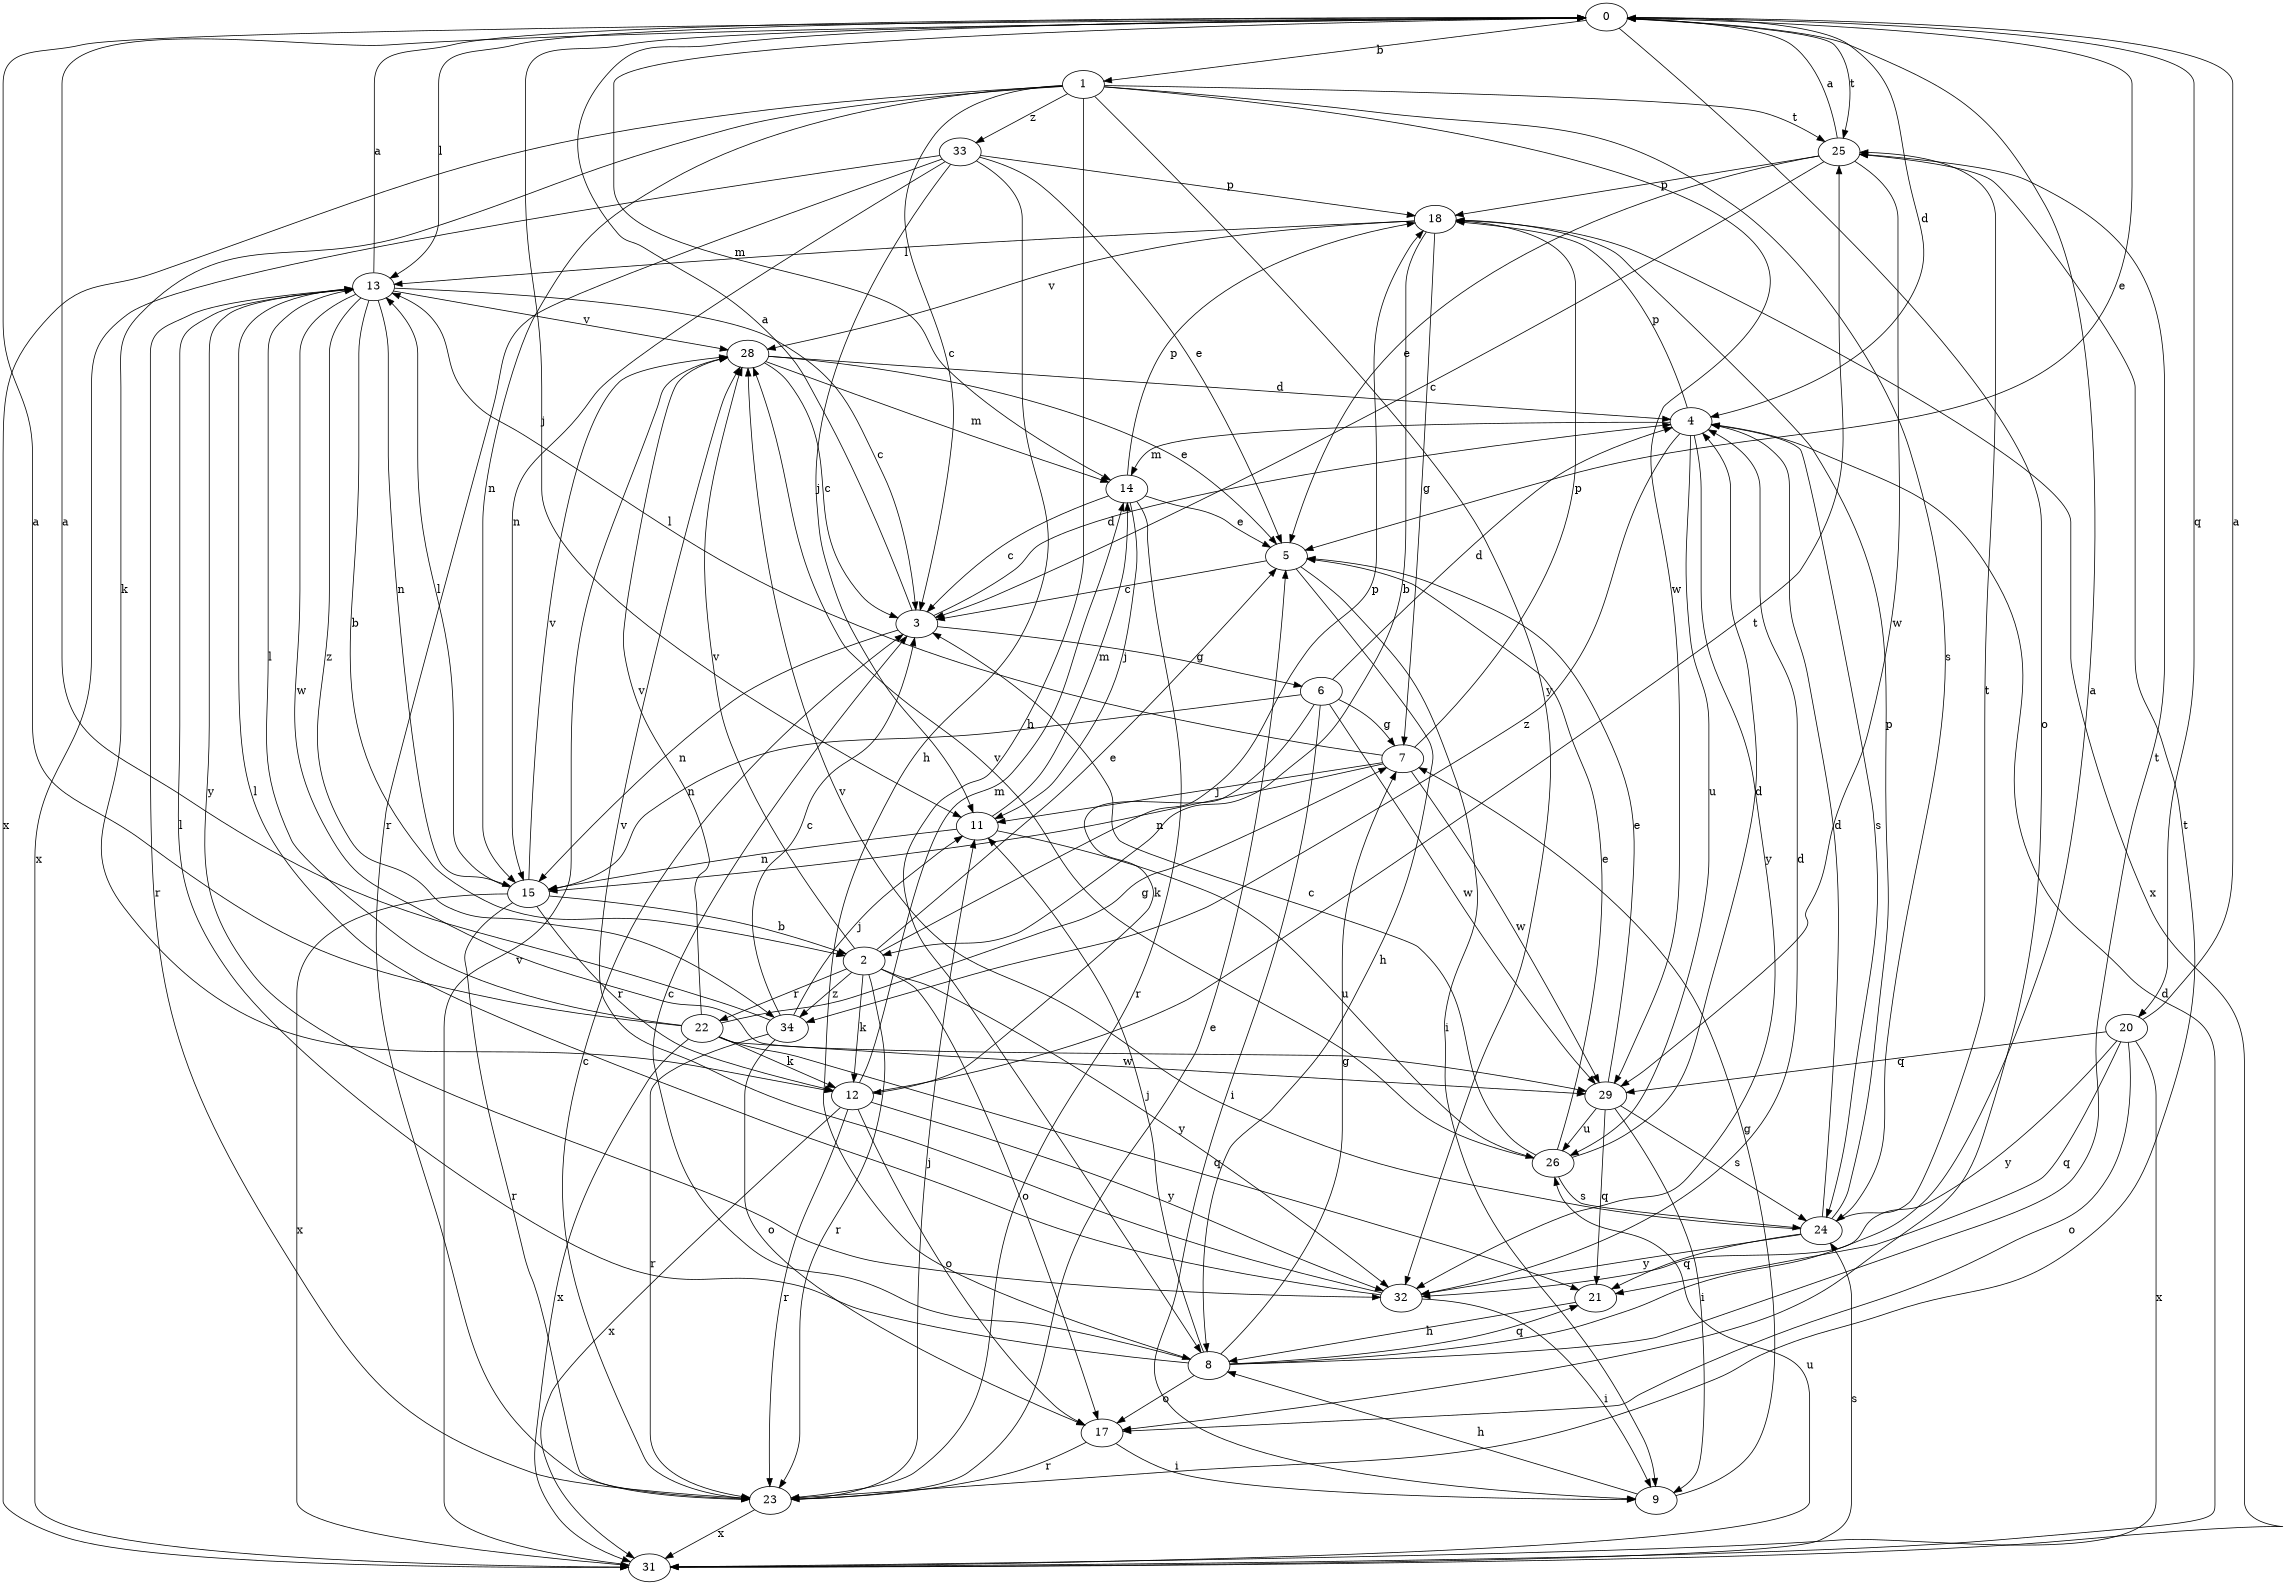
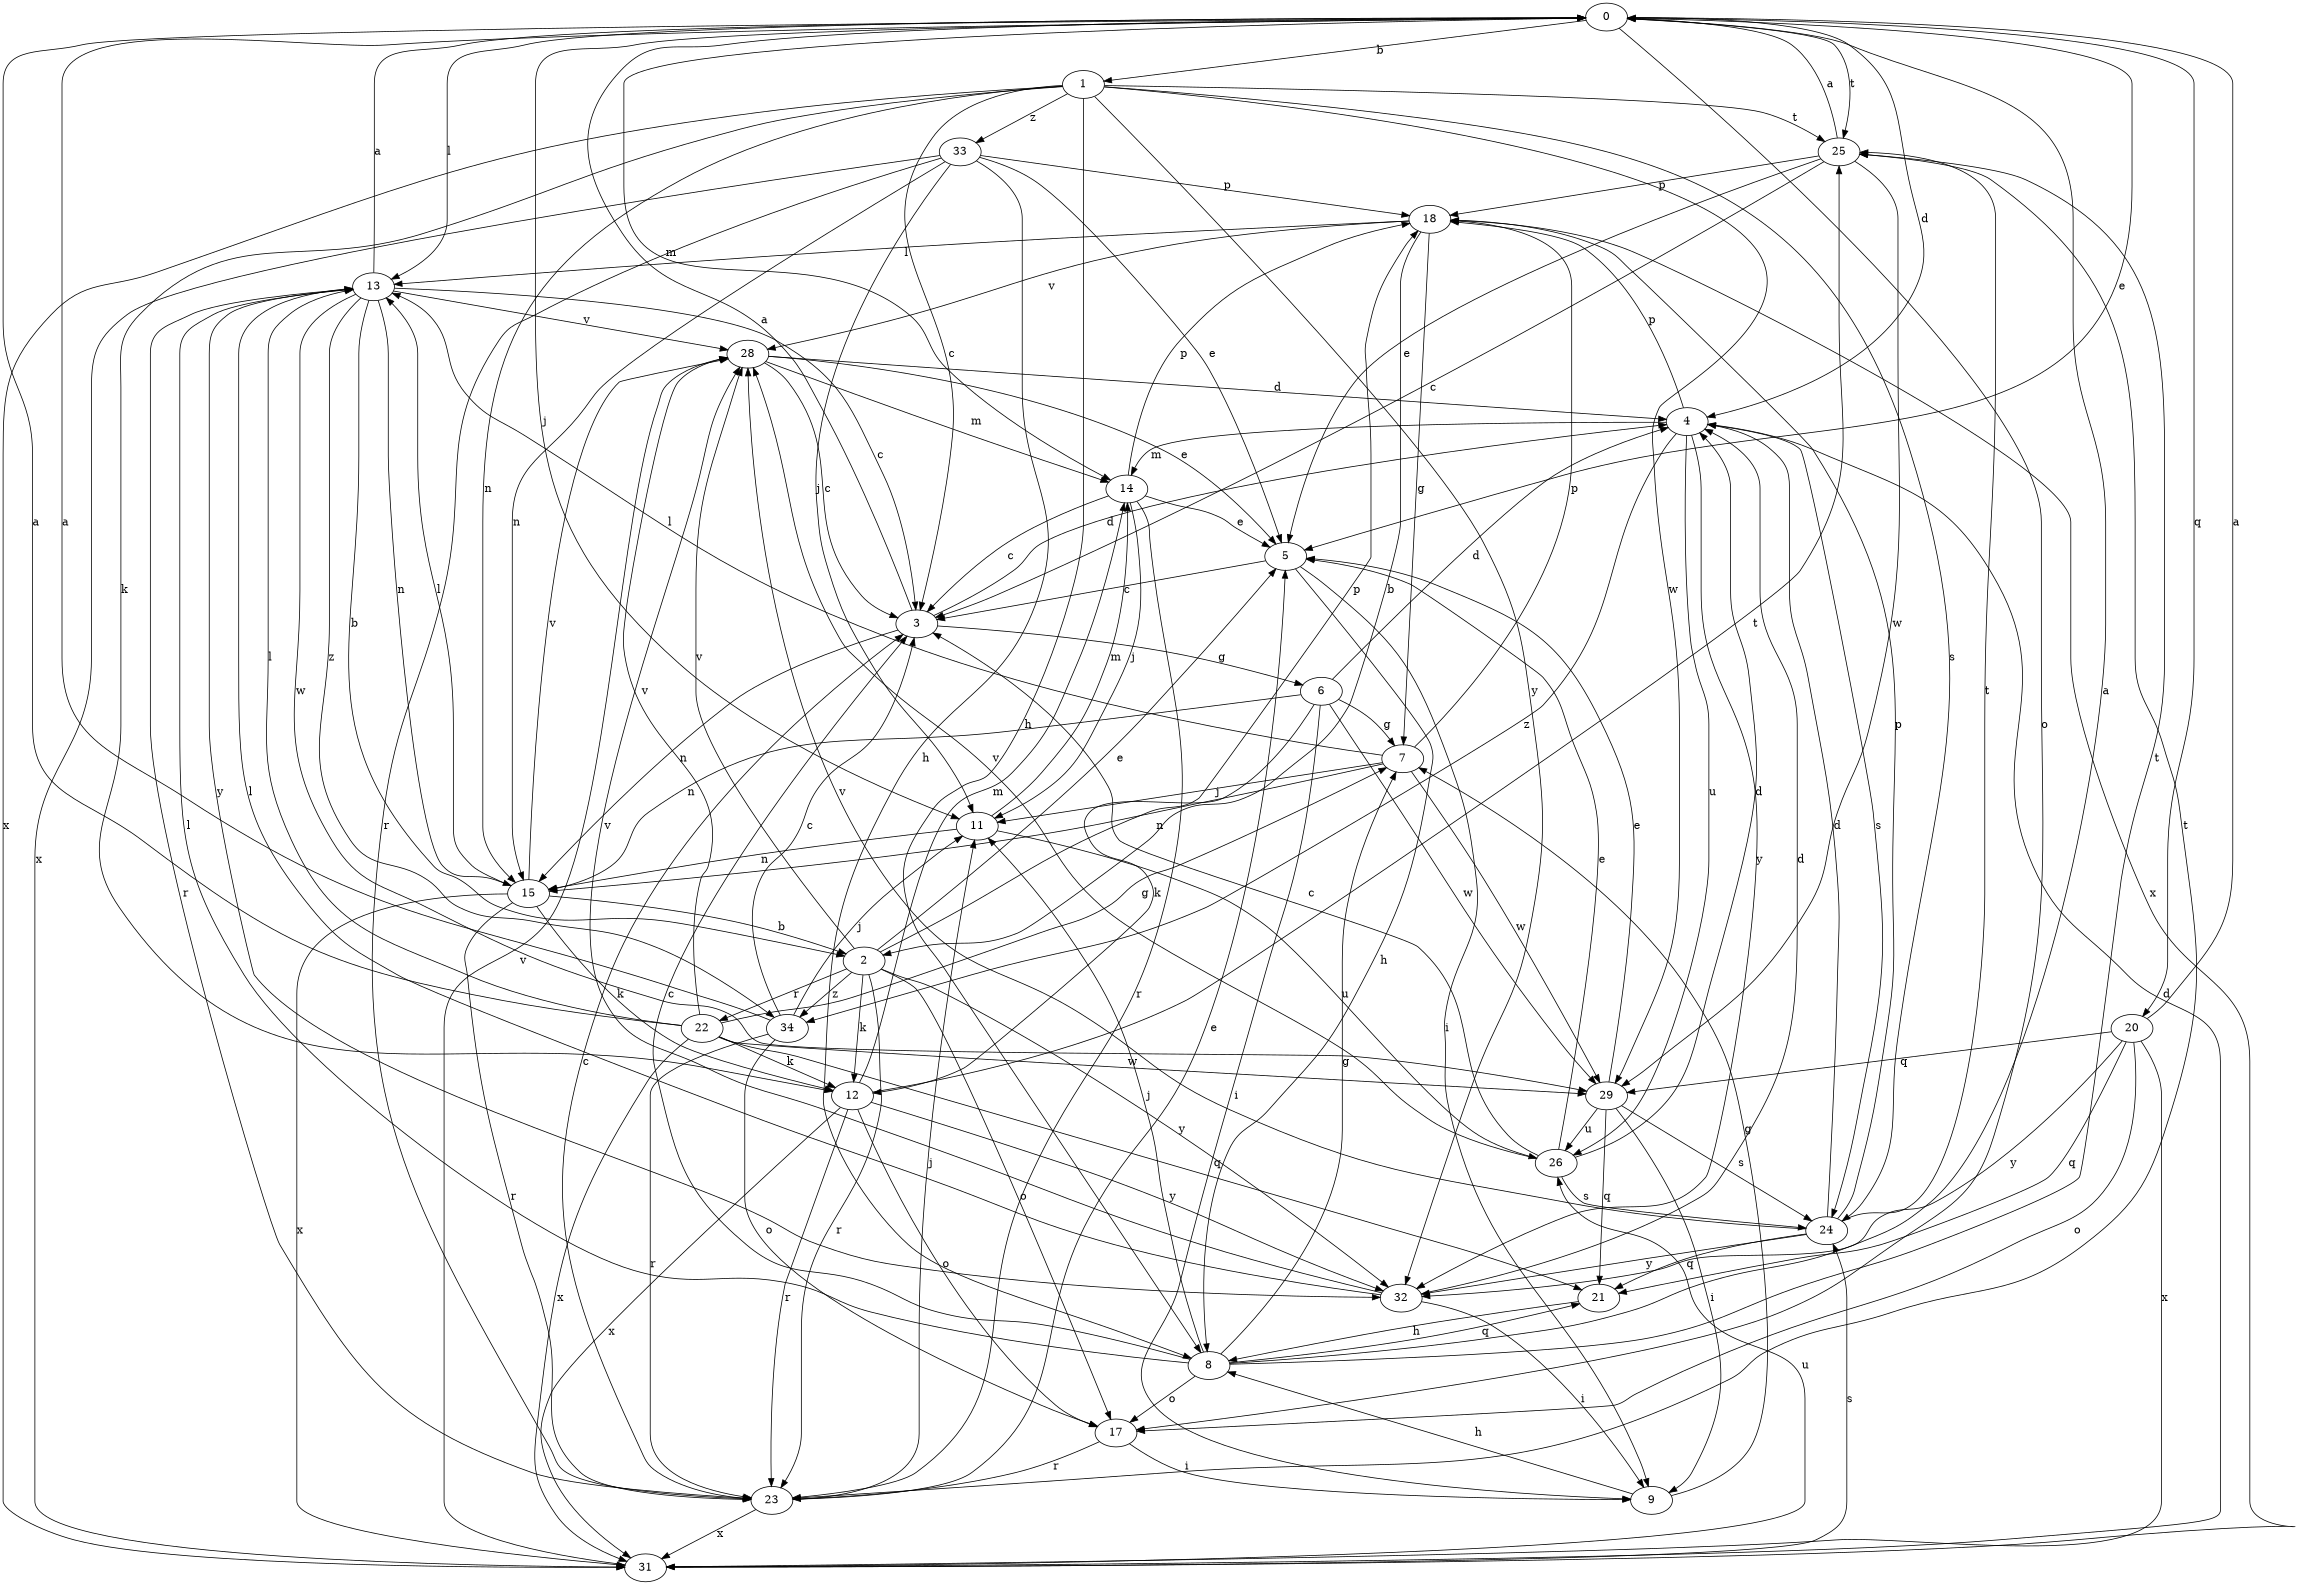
edge "15" -> "12": label "r" -> "k"
